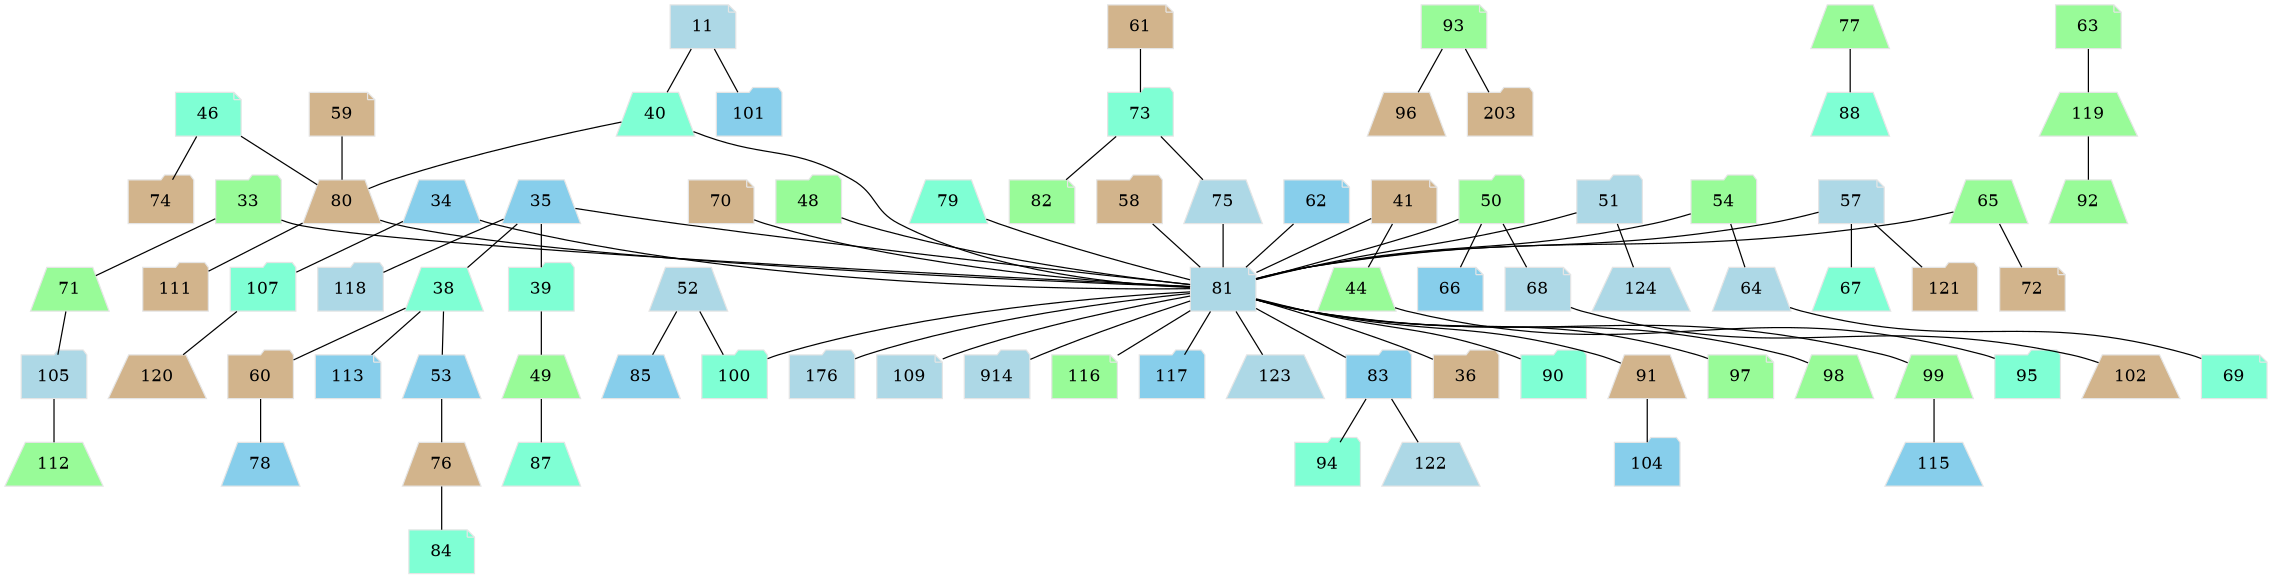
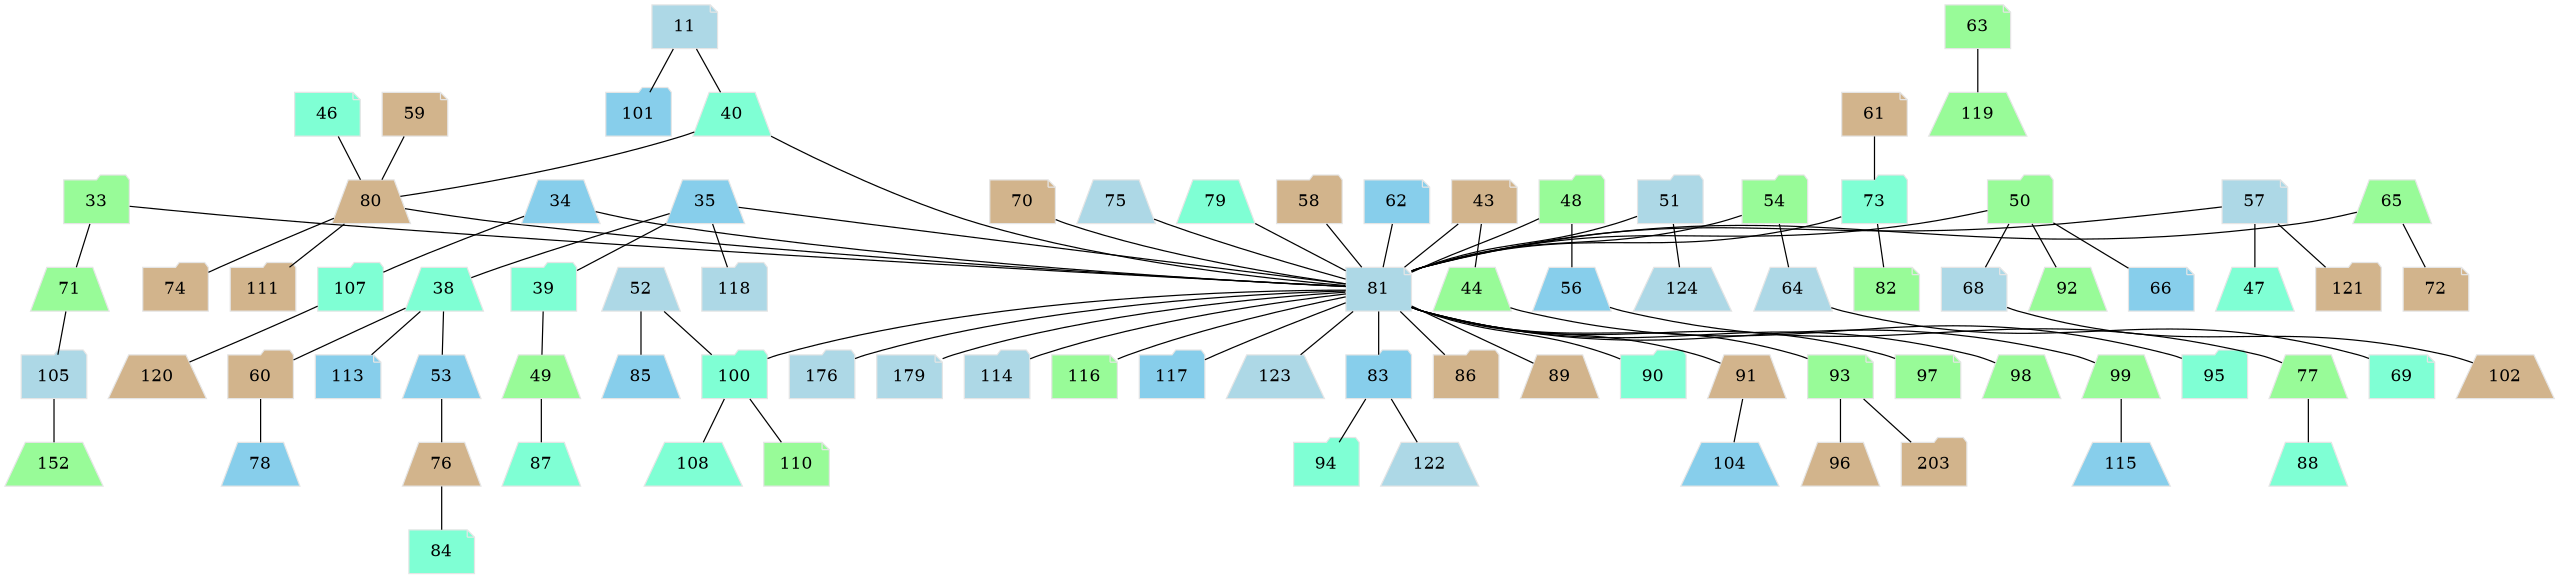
edge "46" -- "74": now "80" -- "74"
edge "73" -- "75": now "73" -- "81"
edge "119" -- "92": now "50" -- "92"
node "41": label "41" -> "43"
node "56": added
node "67": label "67" -> "47"
edge "81" -- "93": added
node "109": label "109" -> "179"
node "914": label "914" -> "114"
node "36": label "36" -> "86"
node "89": added
node "112": label "112" -> "152"
node "108": added
node "110": added
node "104": shape folder -> trapezium
